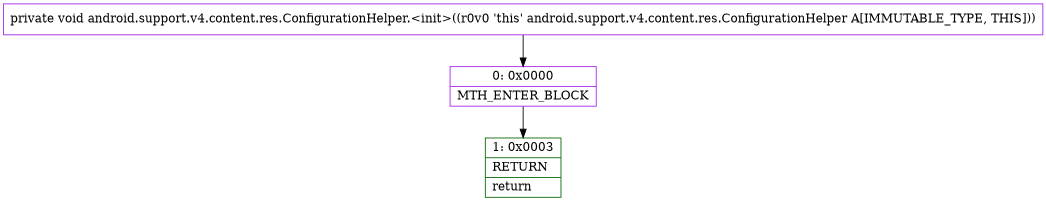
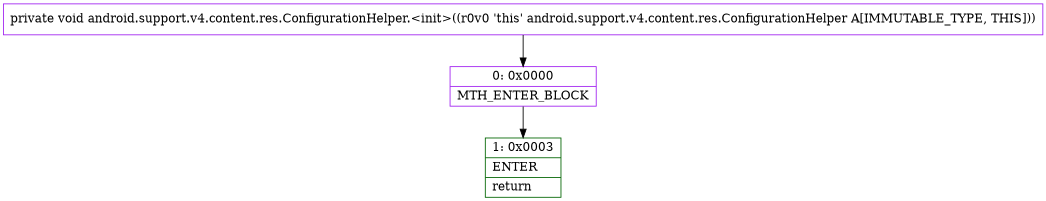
node "1: 0x0003": text "RETURN" -> "ENTER"
